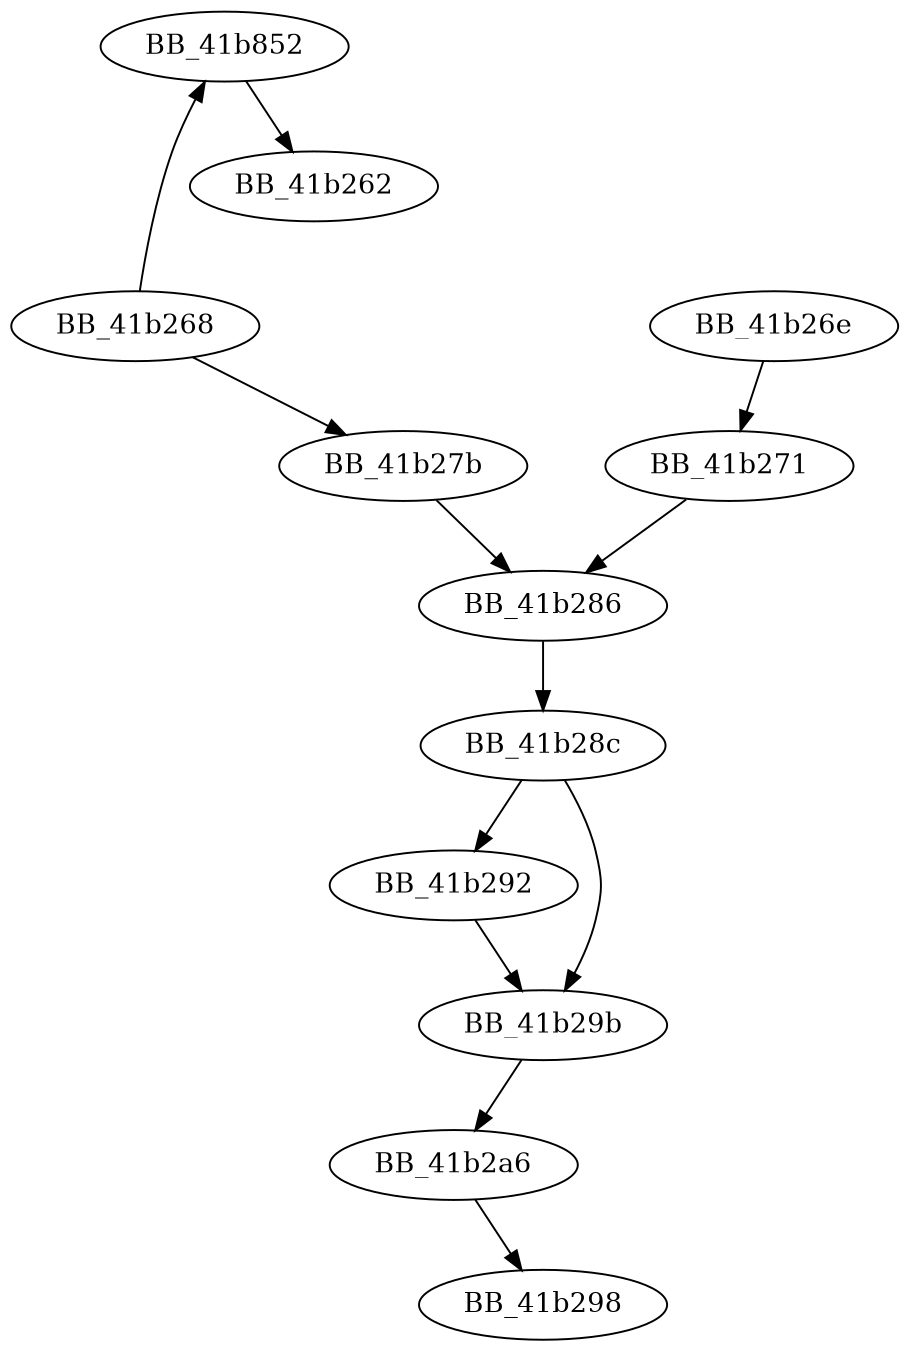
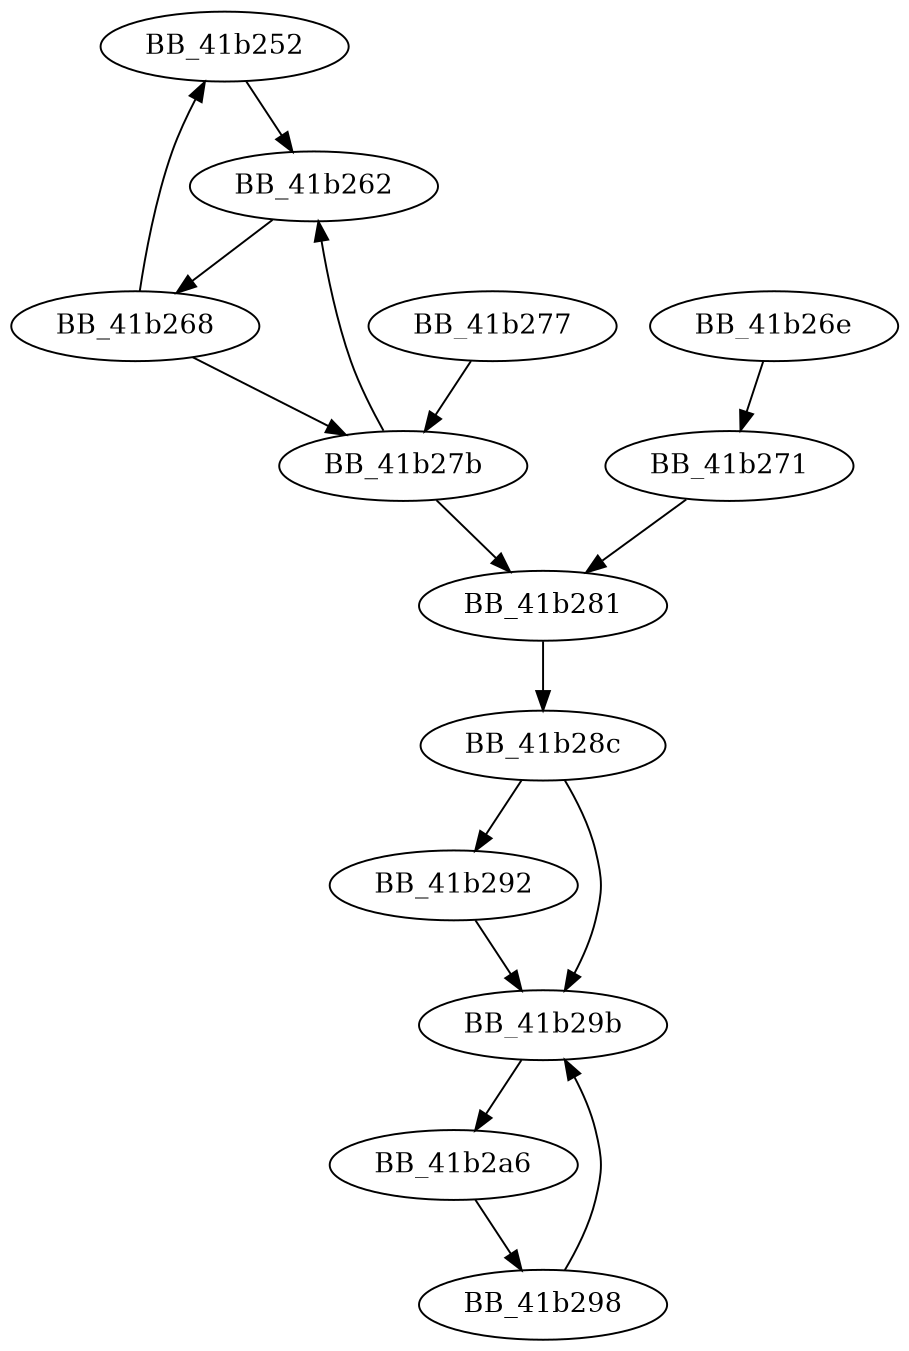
node "BB_41b852": label "BB_41b852" -> "BB_41b252"
edge "BB_41b262" -> "BB_41b268": added
node "BB_41b277": added
edge "BB_41b27b" -> "BB_41b262": added
node "BB_41b286": label "BB_41b286" -> "BB_41b281"
edge "BB_41b298" -> "BB_41b29b": added
